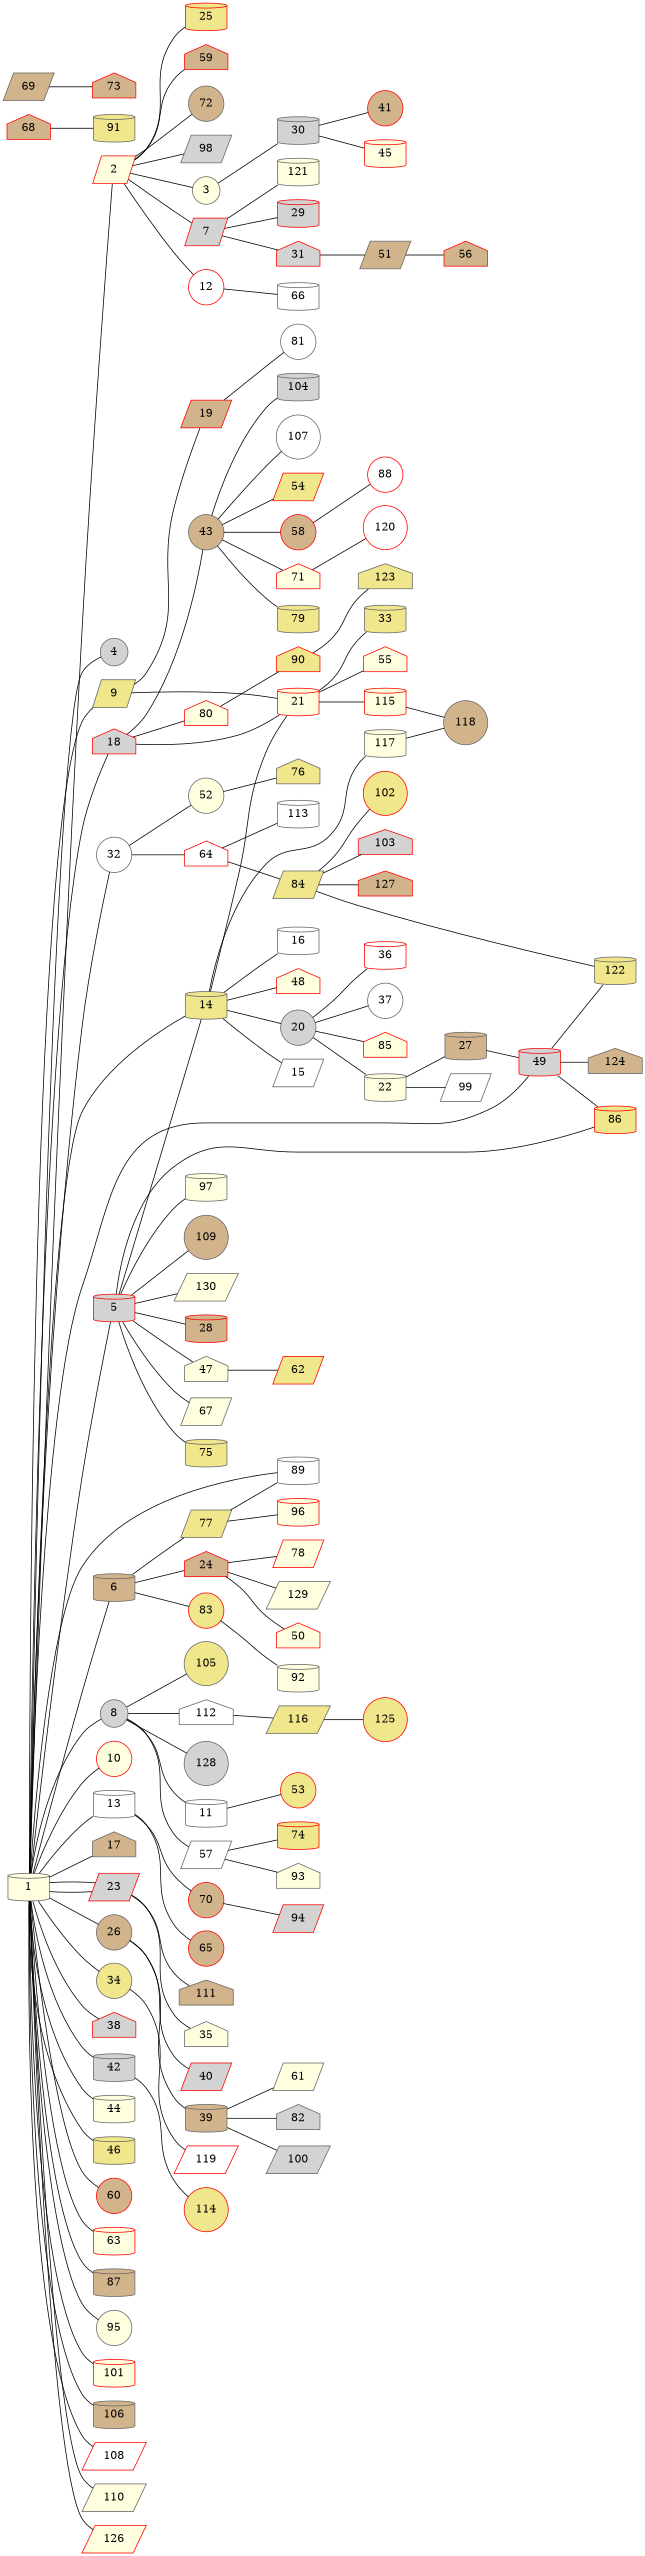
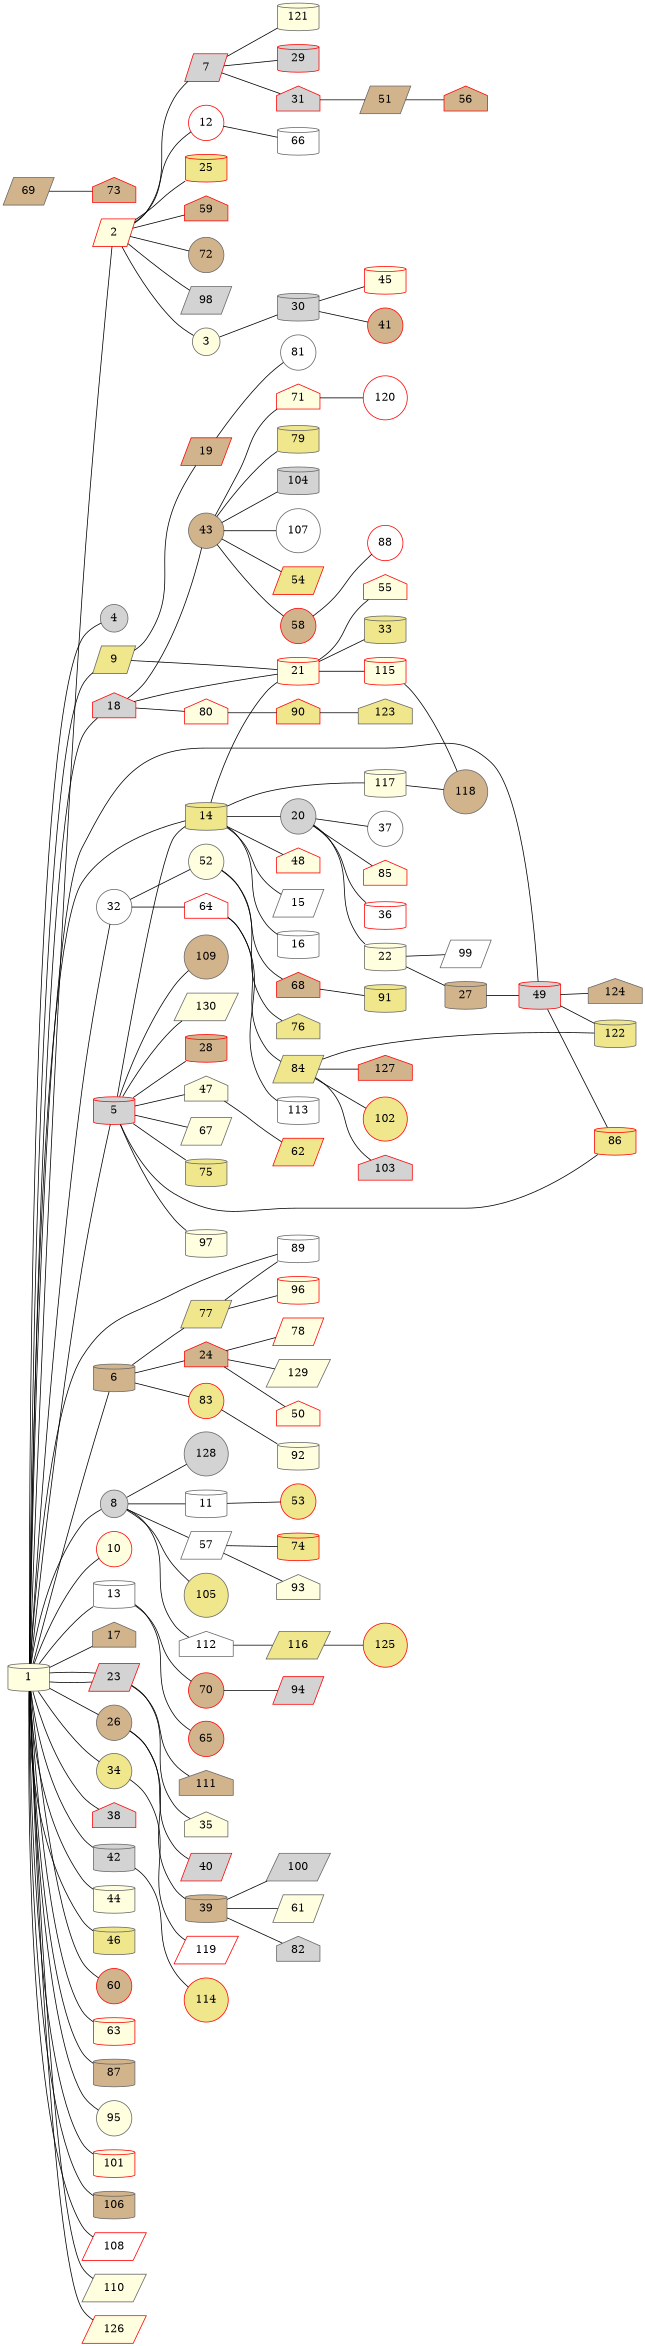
edge "52" -- "68": added
